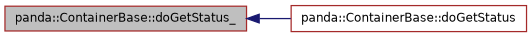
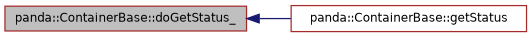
node "panda::ContainerBase::doGetStatus": label "panda::ContainerBase::doGetStatus" -> "panda::ContainerBase::getStatus"
